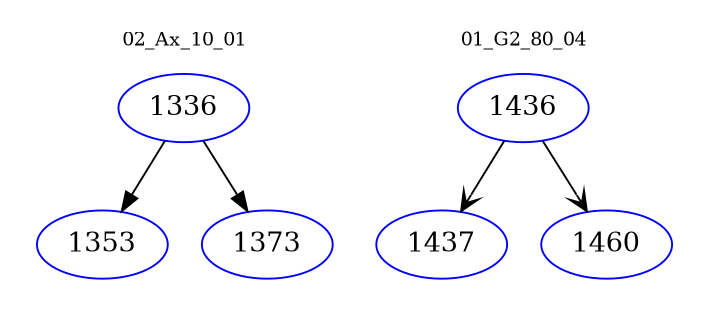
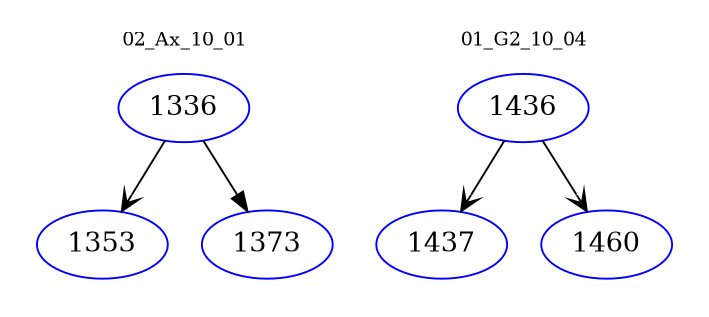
cluster "01_G2_80_04": label "01_G2_80_04" -> "01_G2_10_04"
edge "1336" -> "1353": arrowhead normal -> vee
